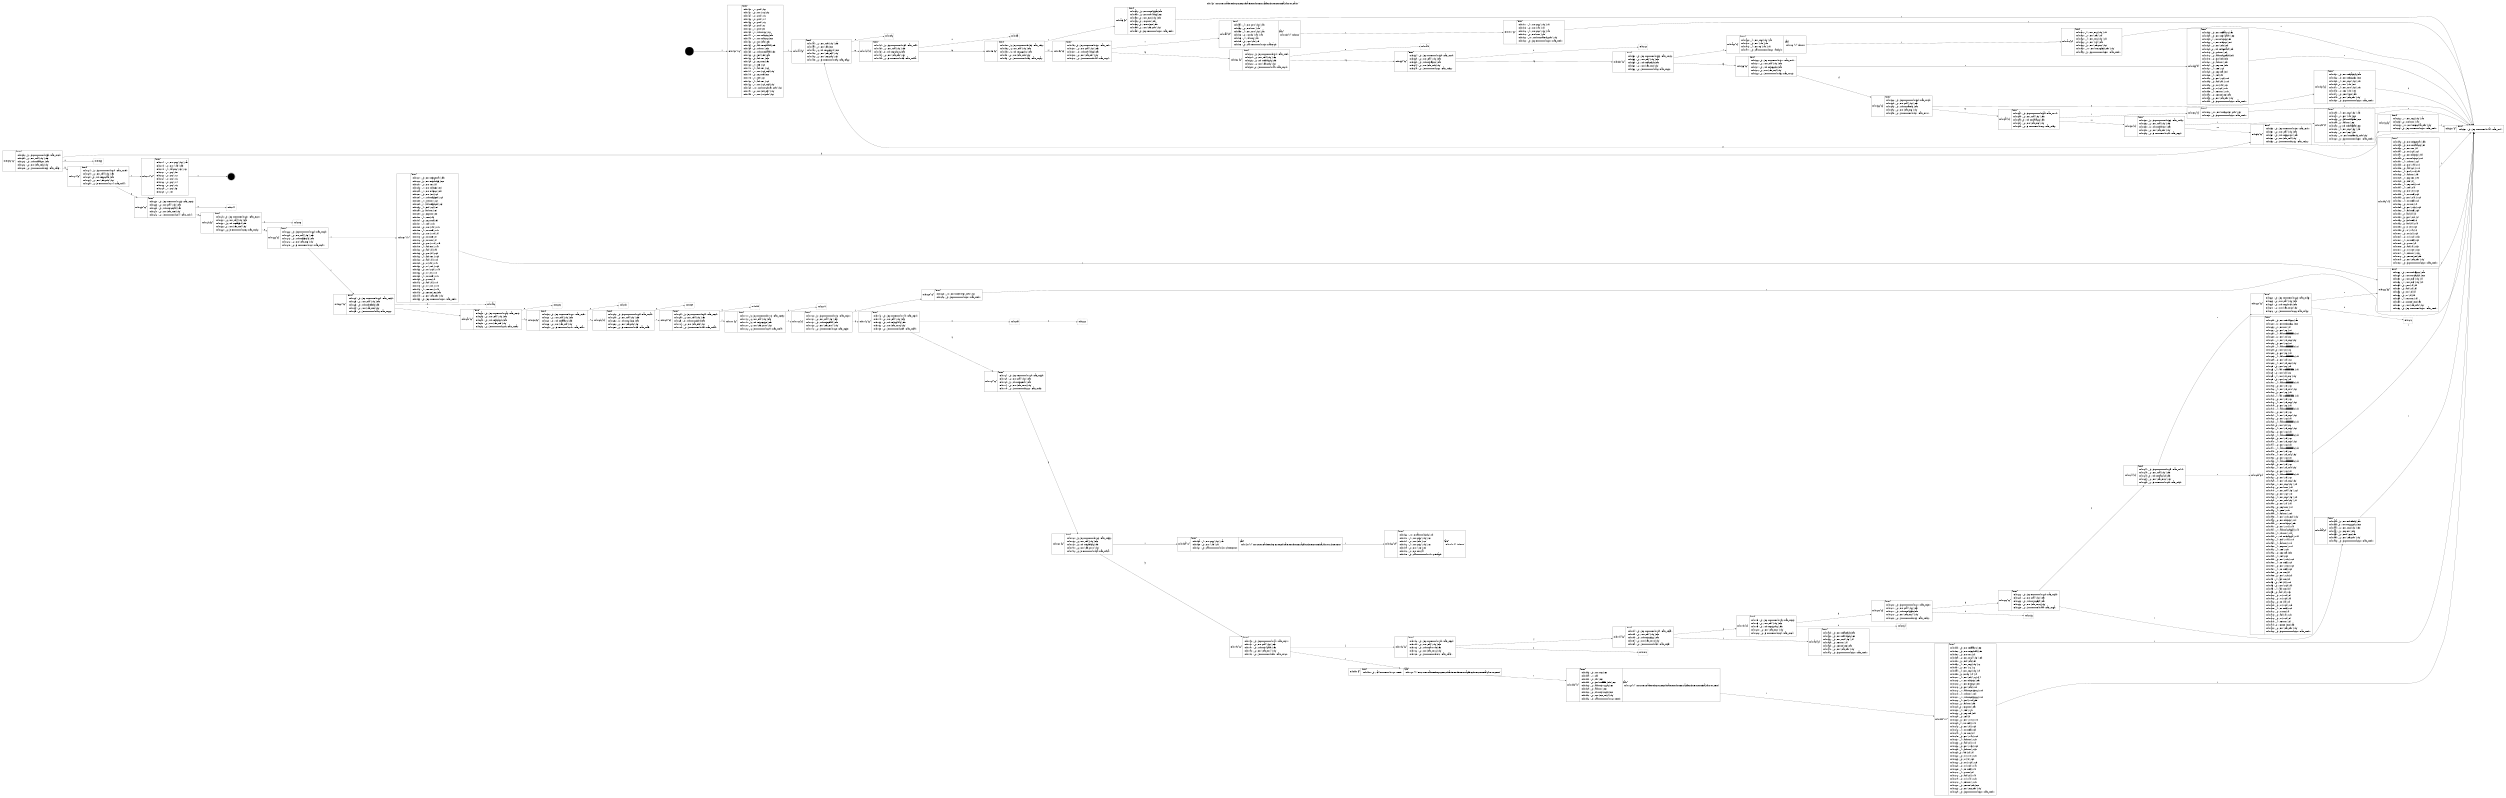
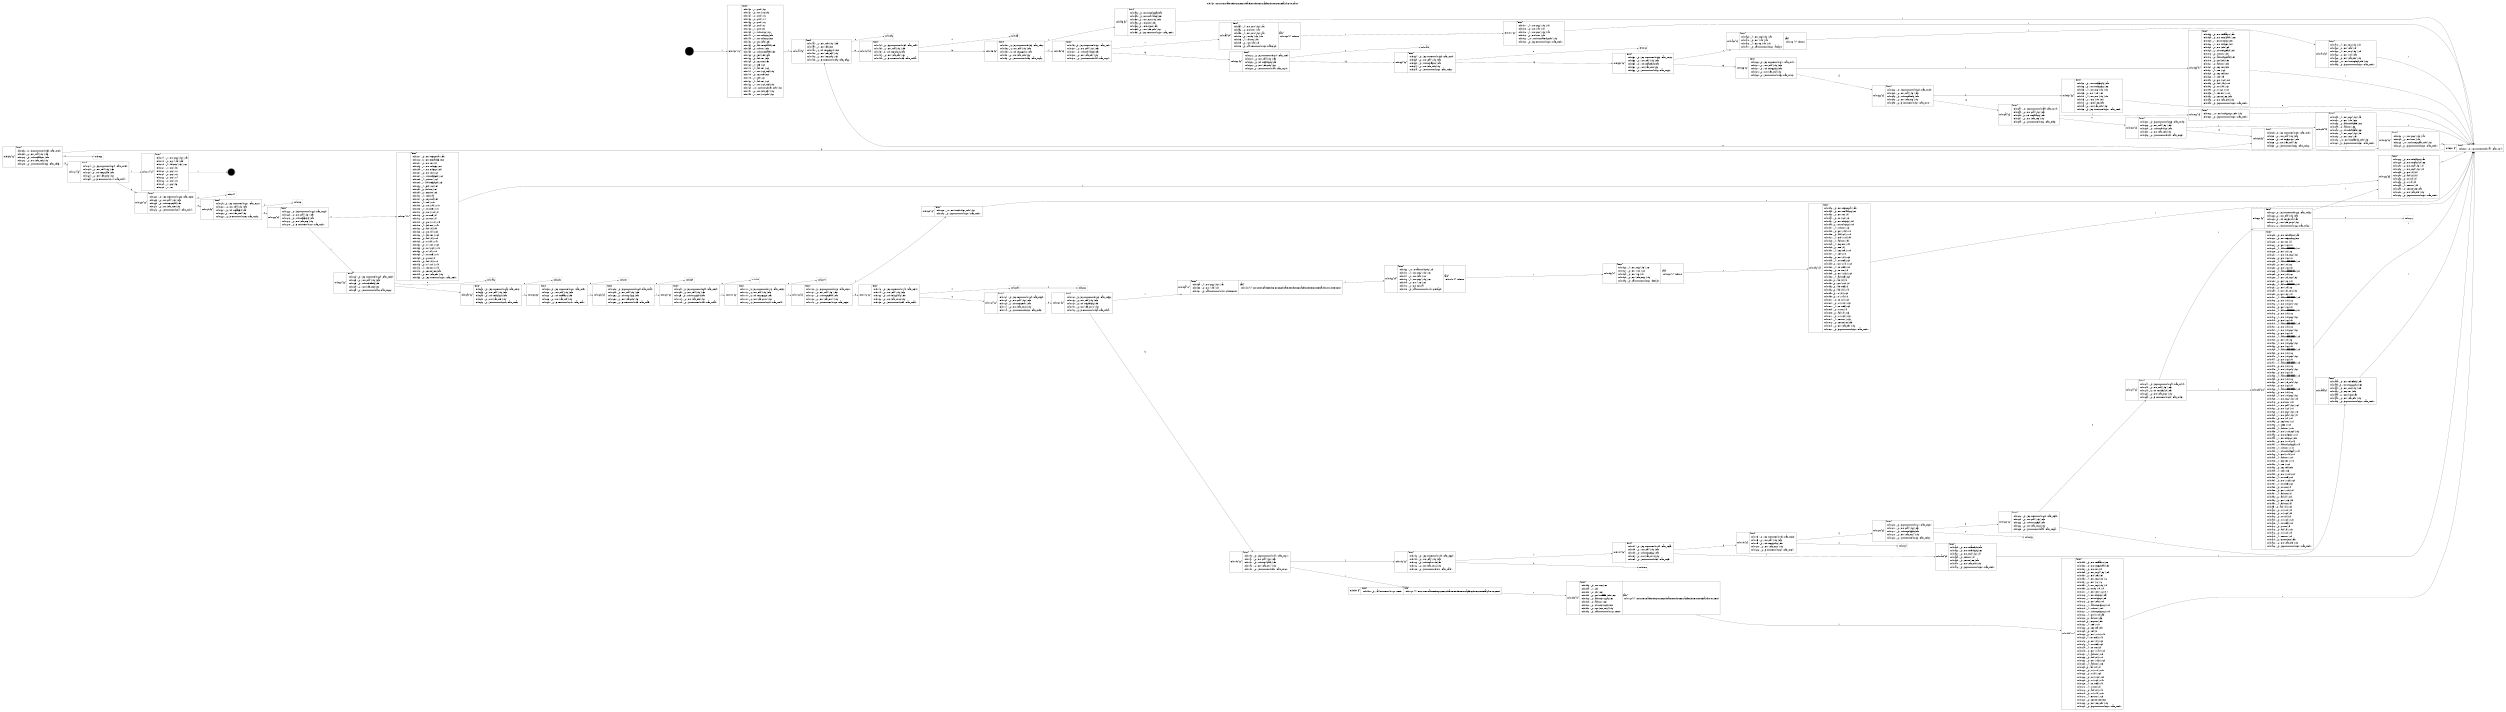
node "0x401d83 [21]": added
